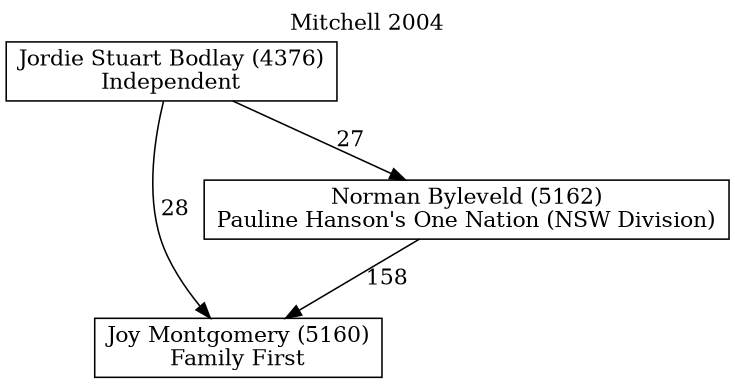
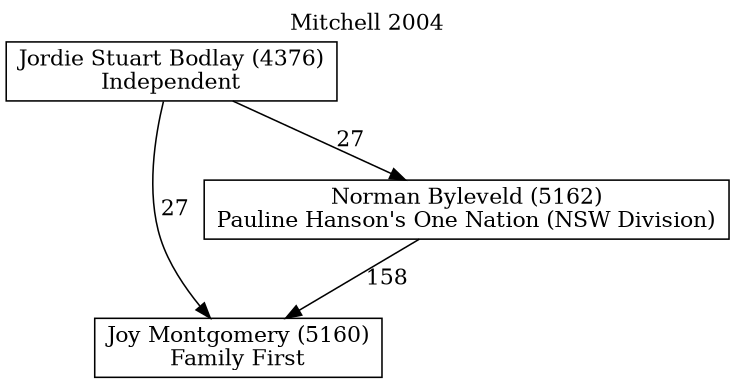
edge "Jordie Stuart Bodlay (4376) Independent" -> "Joy Montgomery (5160) Family First": label "28" -> "27"
